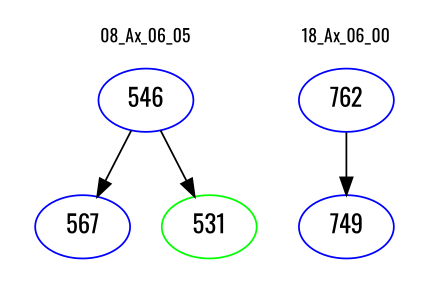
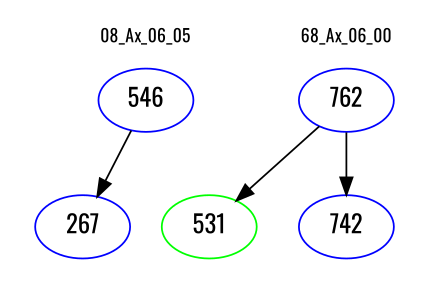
cluster "18_Ax_06_00": label "18_Ax_06_00" -> "68_Ax_06_00"
edge "546" -> "531": now "762" -> "531"
node "567": label "567" -> "267"
node "749": label "749" -> "742"
